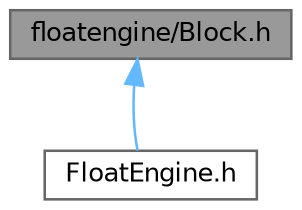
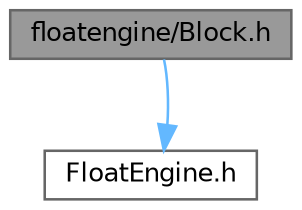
edge "FloatEngine.h" -> "floatengine/Block.h": reversed
